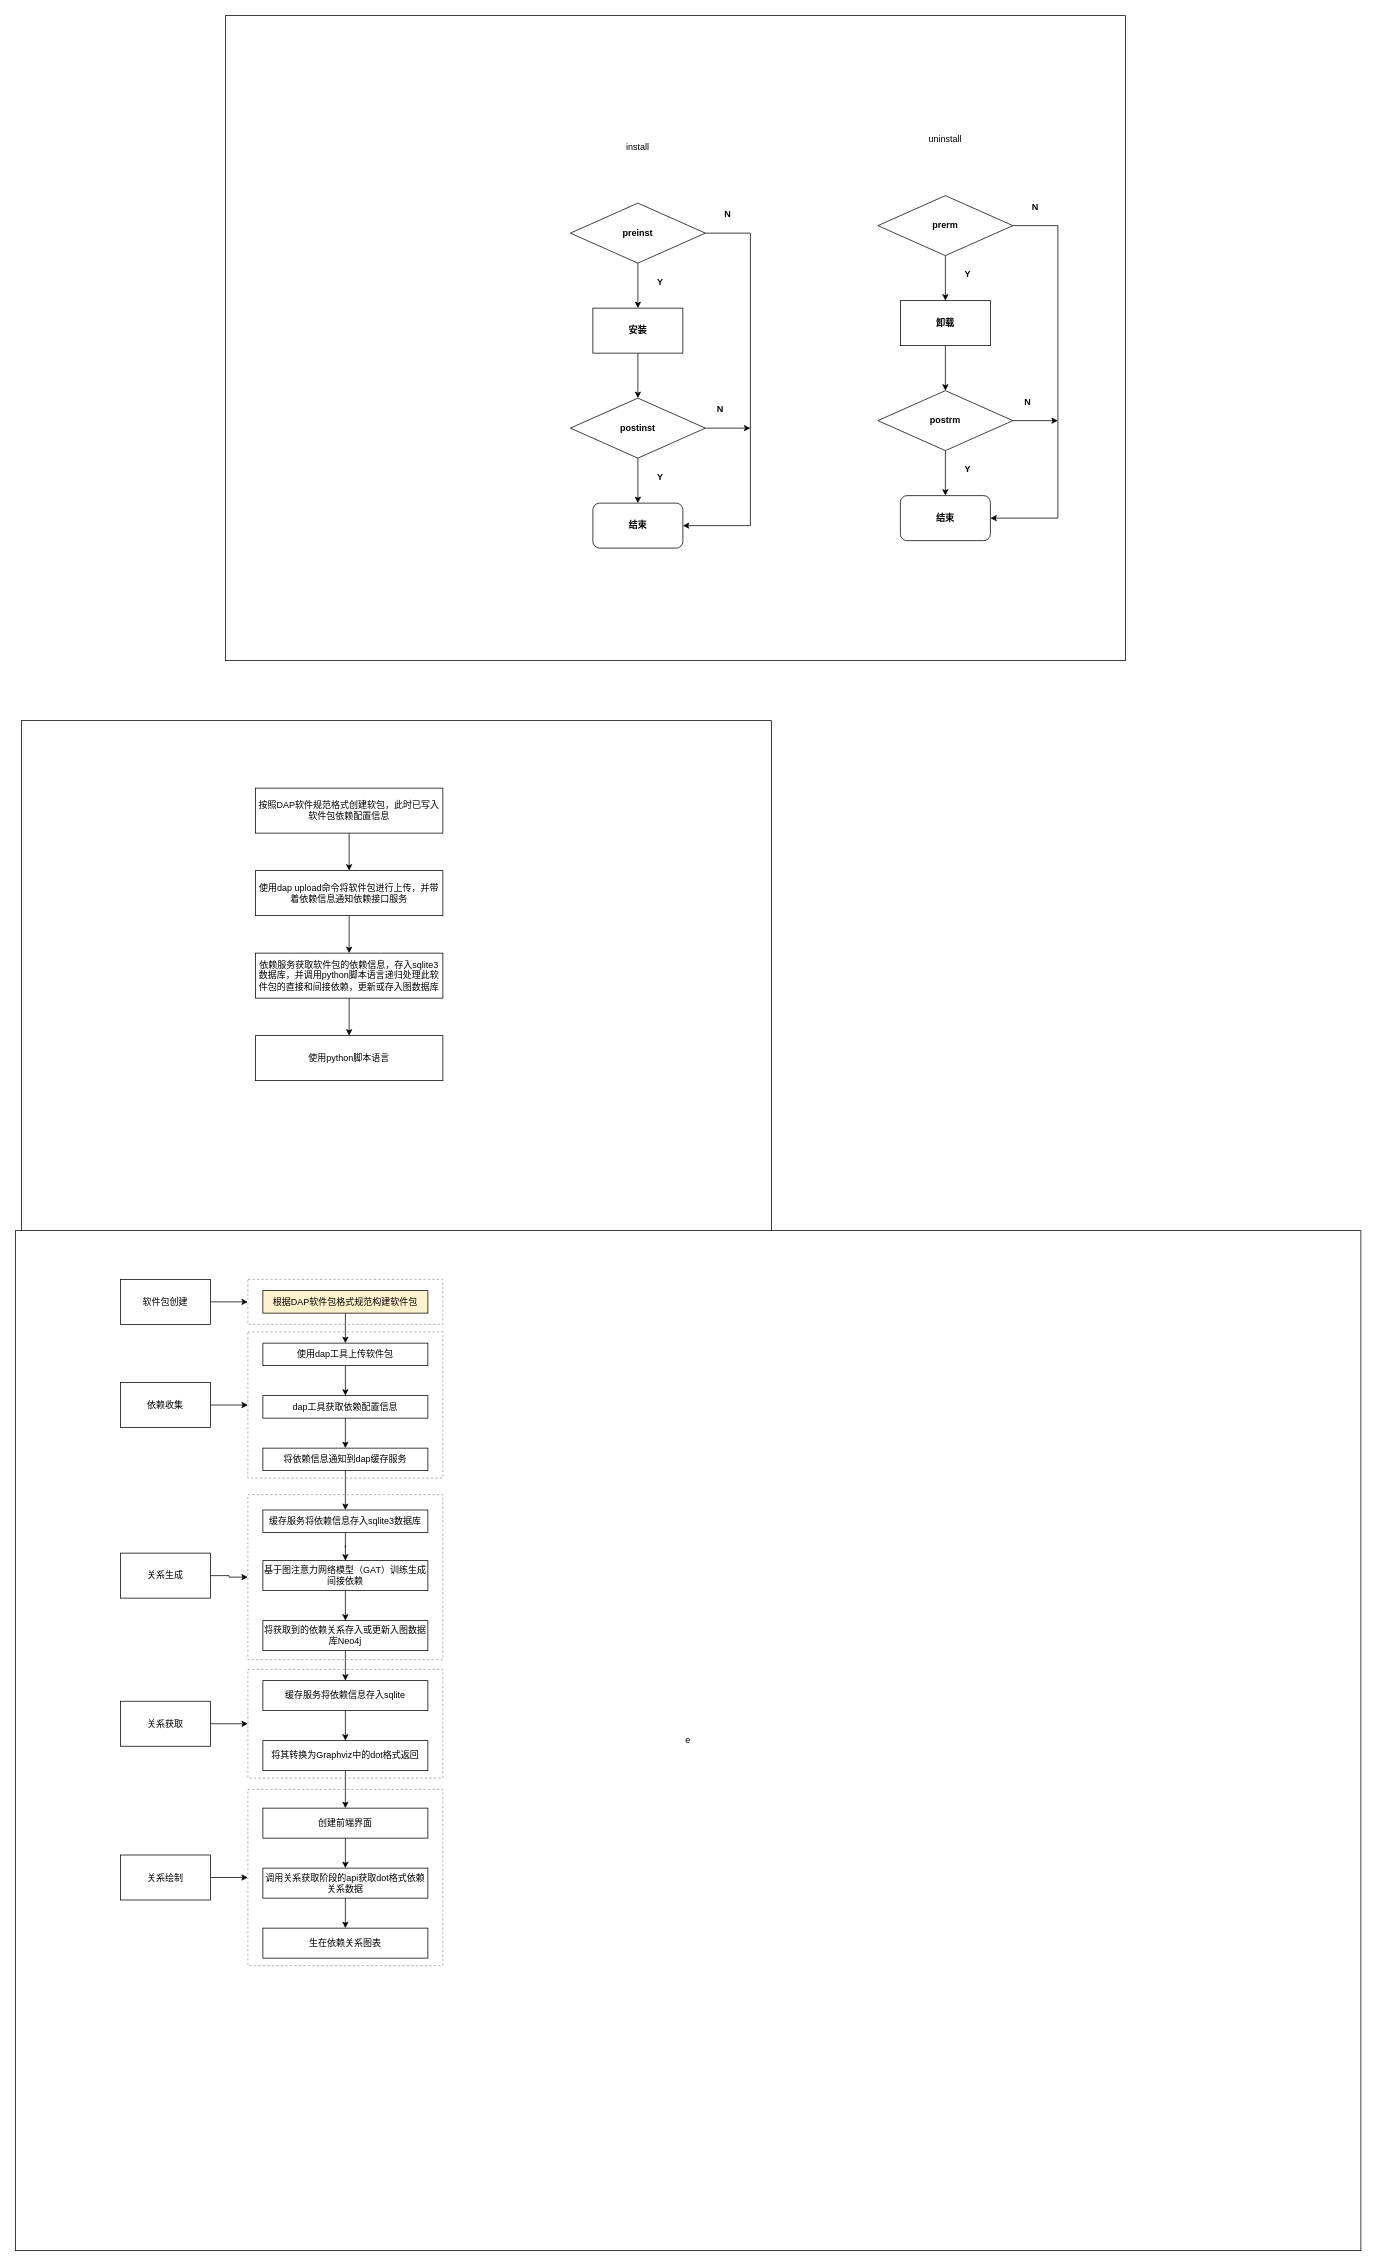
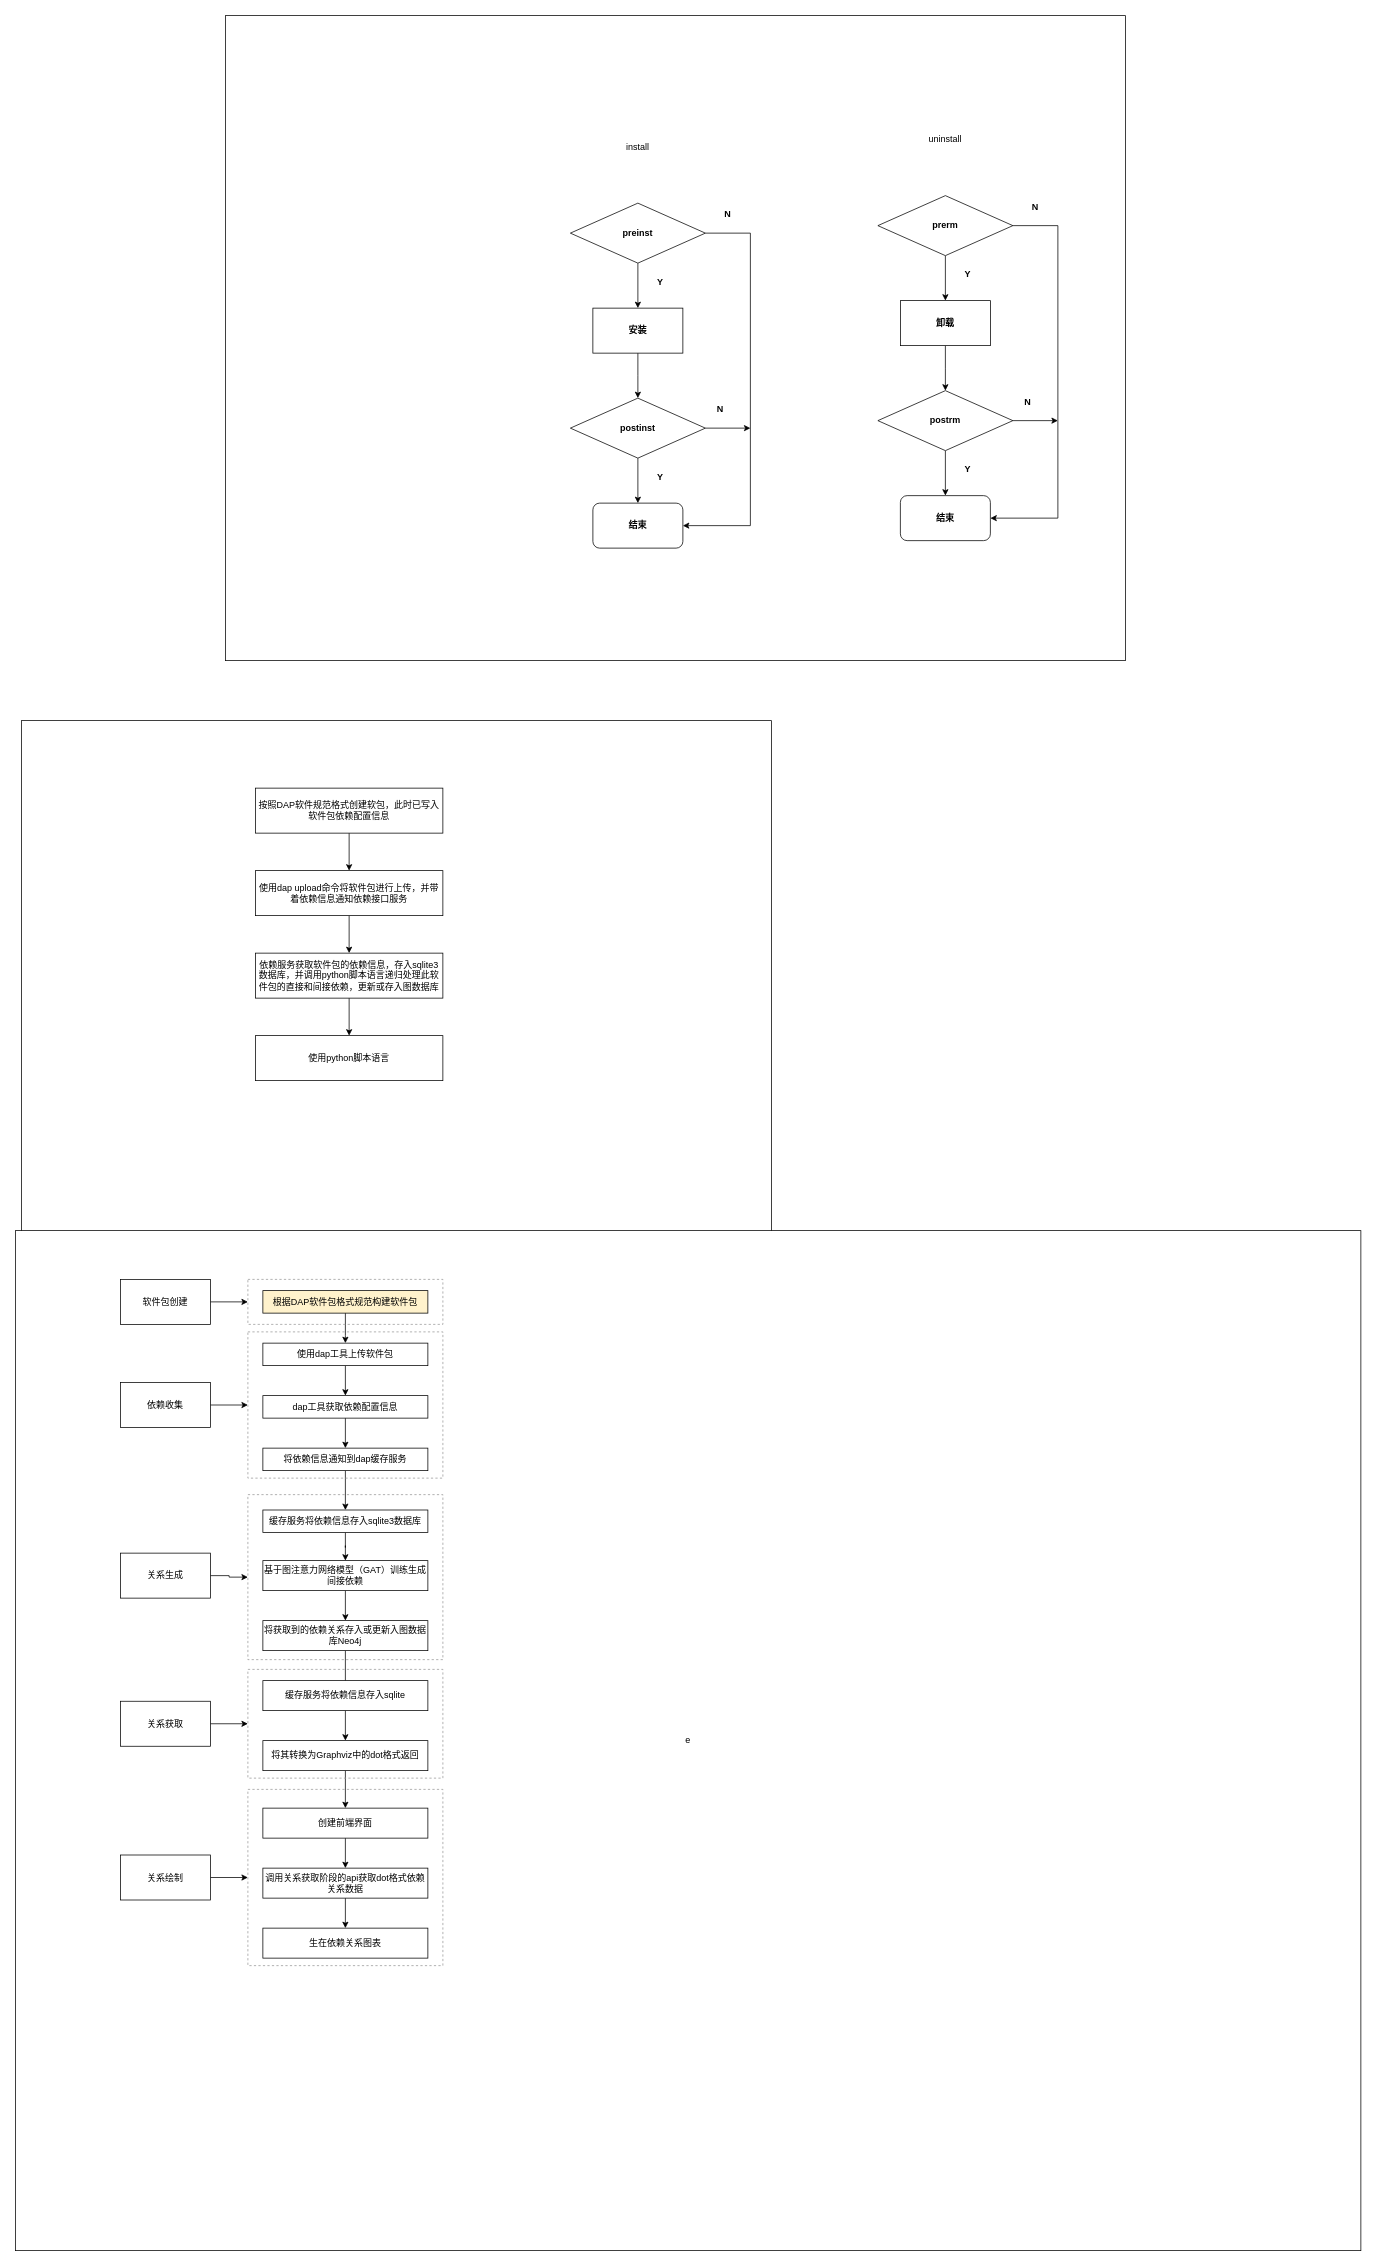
edge "将获取到的依赖关系存入或更新入图数据库Neo4j" -> "缓存服务将依赖信息存入sqlite": arrowhead classic -> none
